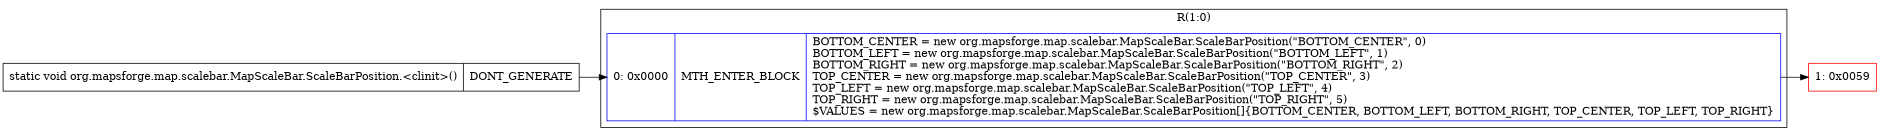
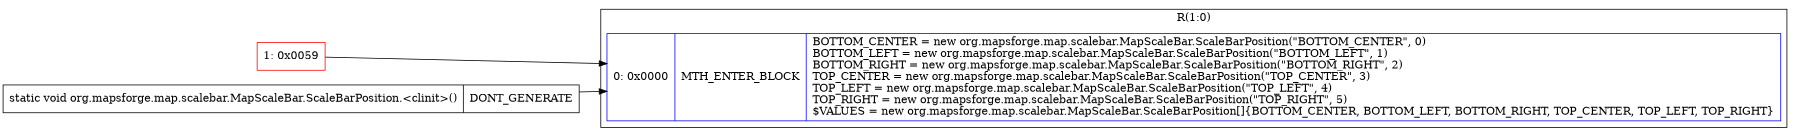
edge "0: 0x0000" -> "1: 0x0059": reversed
